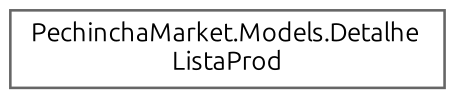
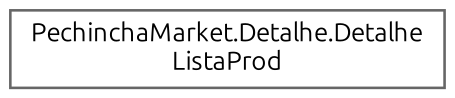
node "PechinchaMarket.Models.Detalhe ListaProd": label "PechinchaMarket.Models.Detalhe ListaProd" -> "PechinchaMarket.Detalhe.Detalhe ListaProd"
